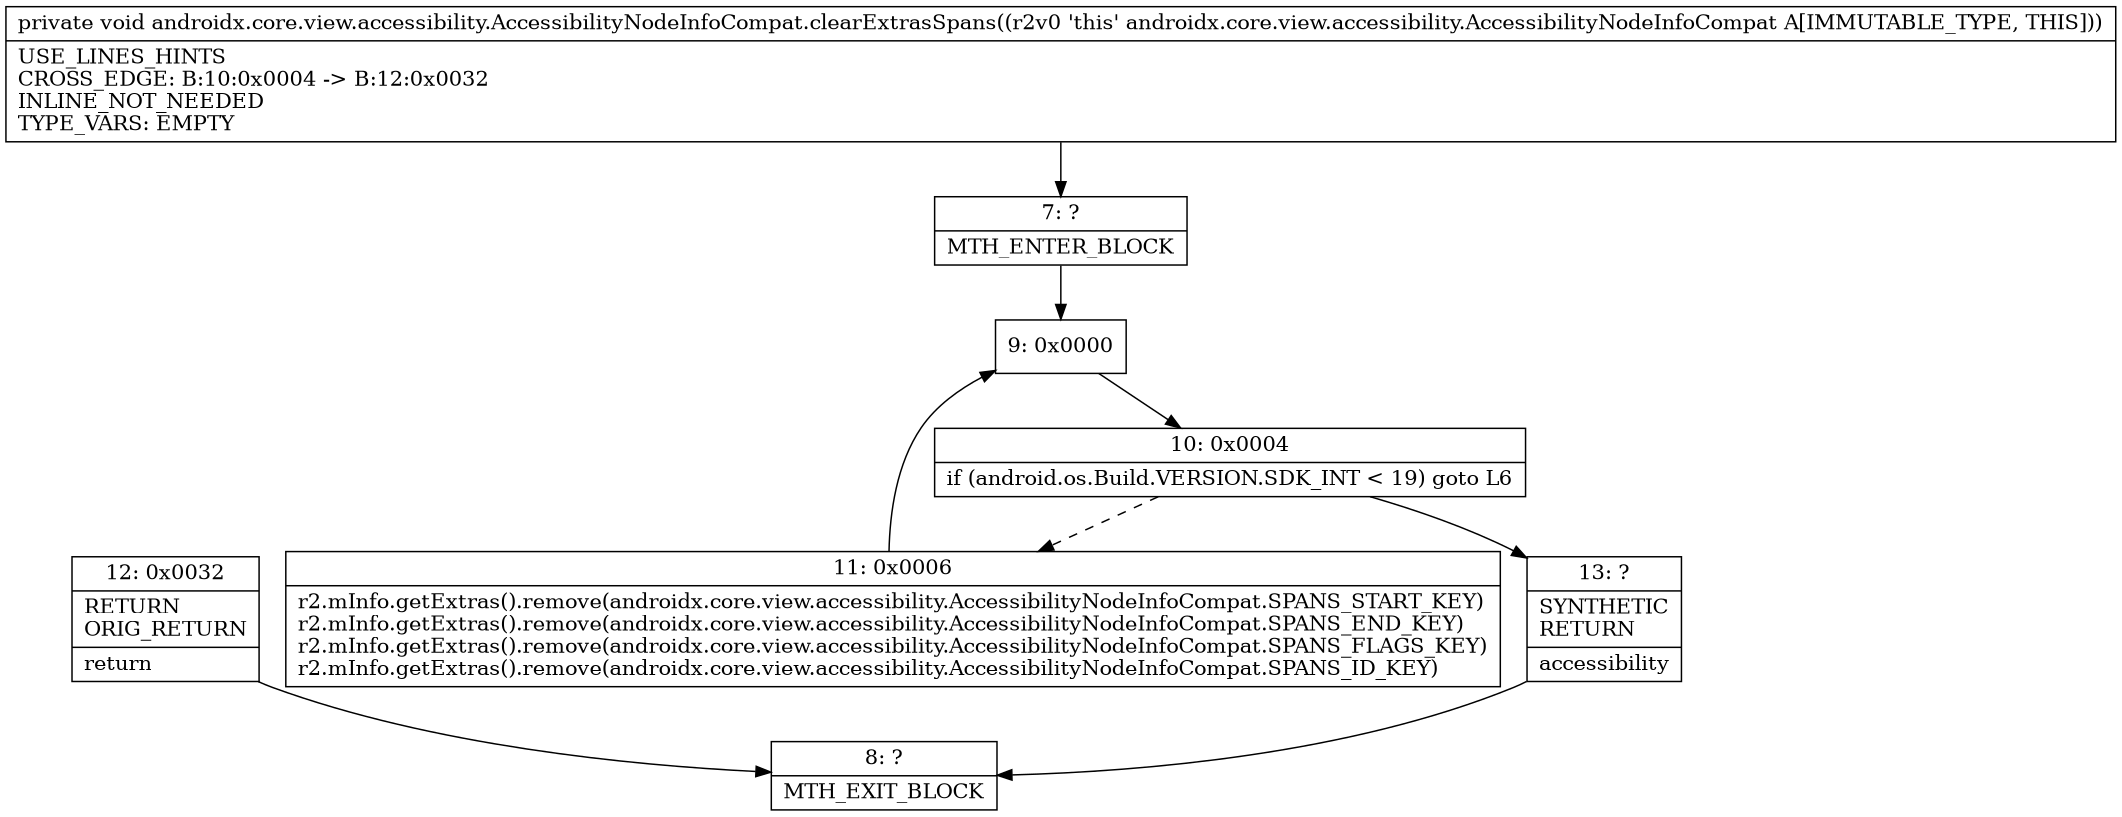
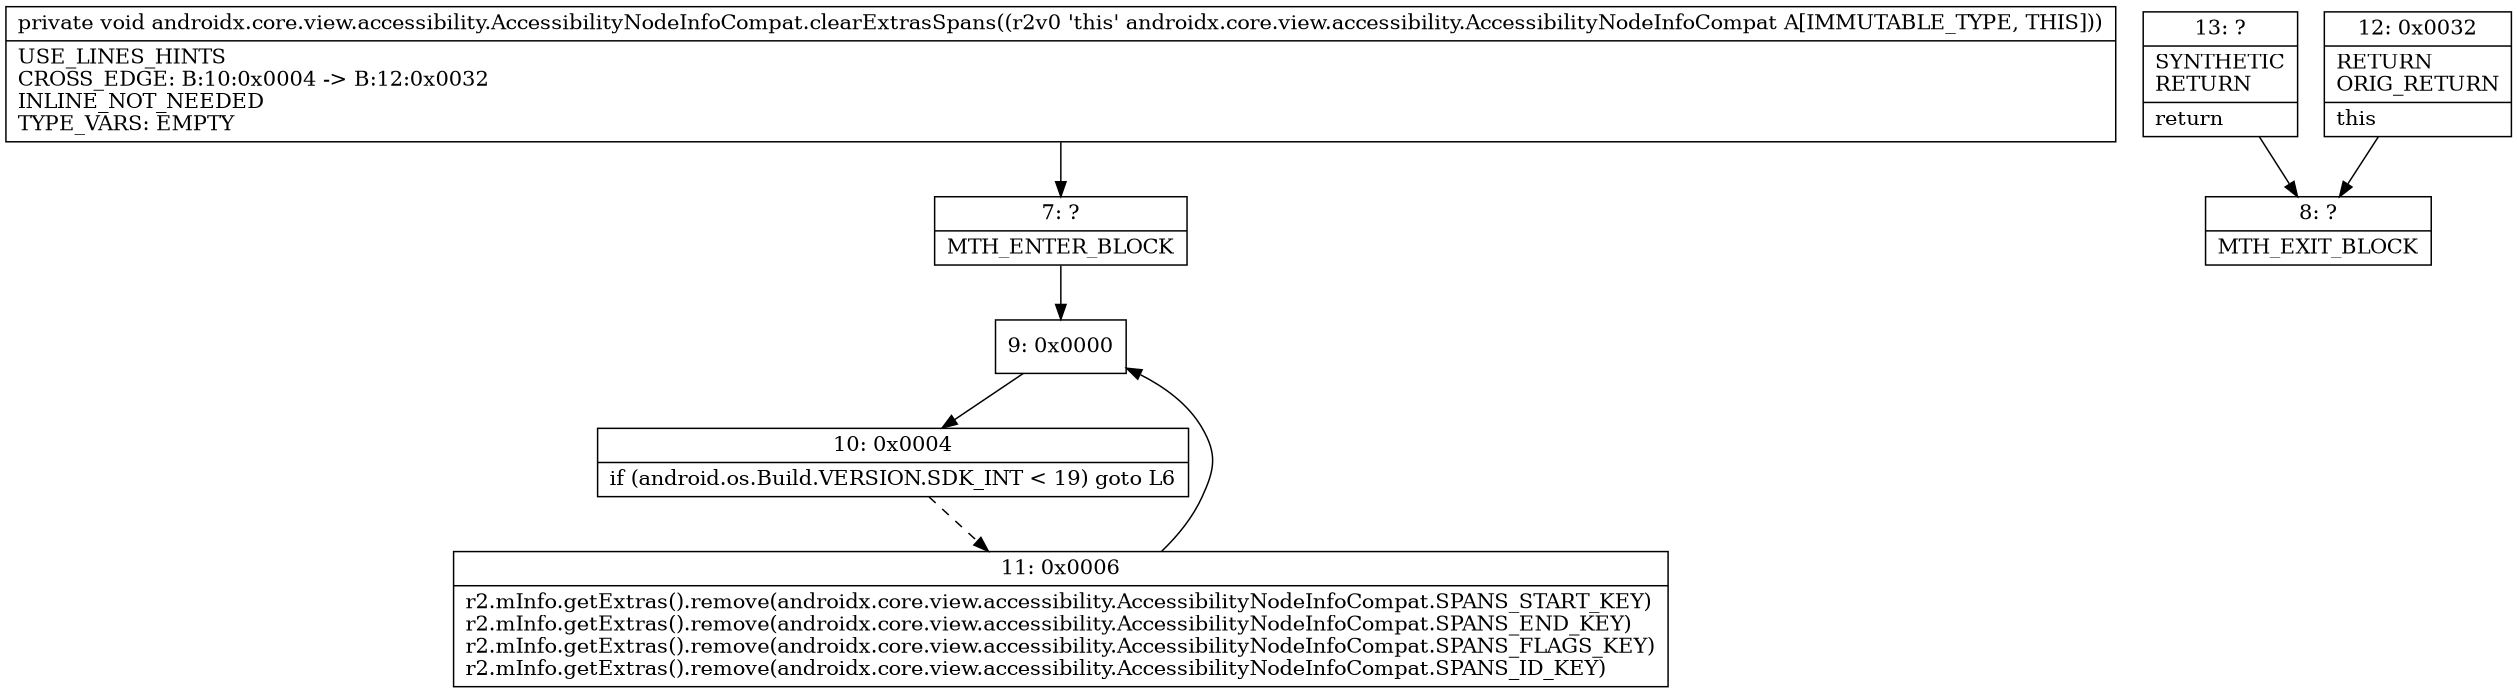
edge "10: 0x0004" -> "13: ?": removed
node "12: 0x0032": text "return" -> "this"
node "13: ?": text "accessibility" -> "return"
